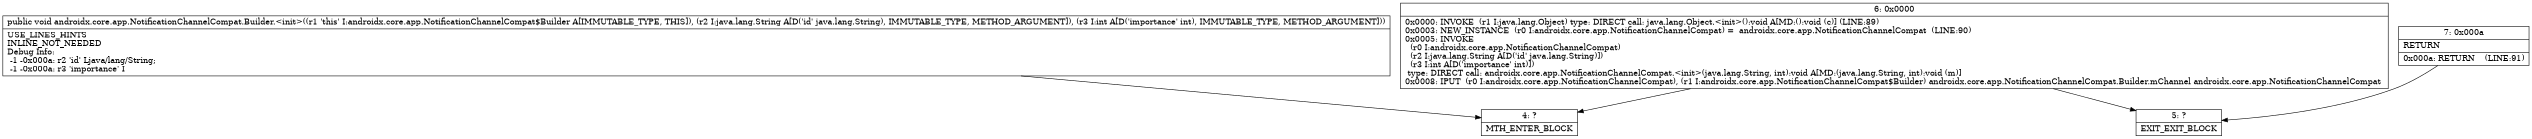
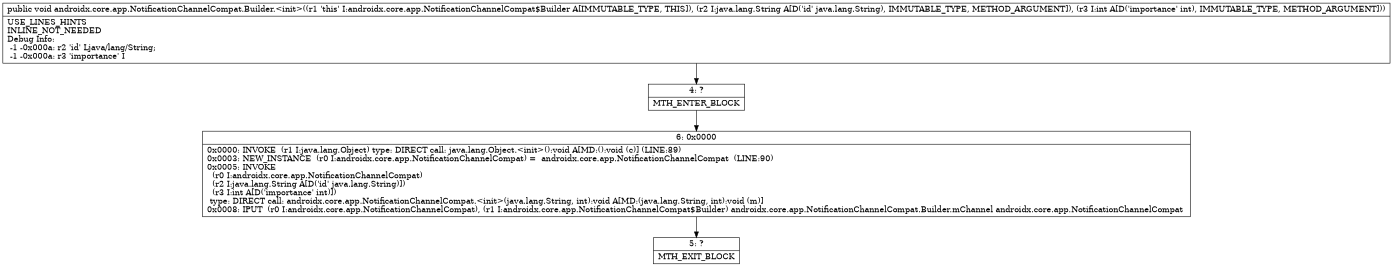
node "7: 0x000a": removed
edge "6: 0x0000" -> "4: ?": reversed
node "5: ?": text "EXIT_EXIT_BLOCK" -> "MTH_EXIT_BLOCK"
